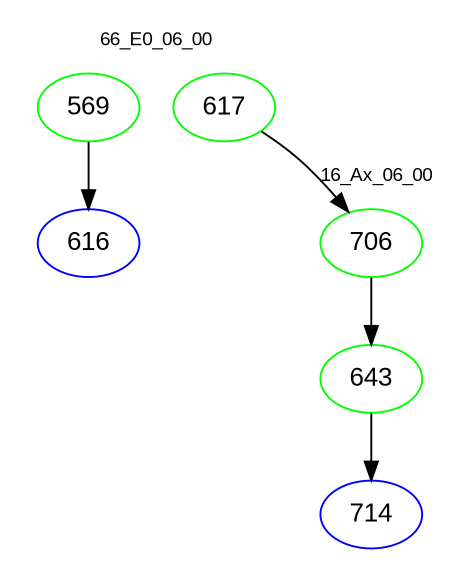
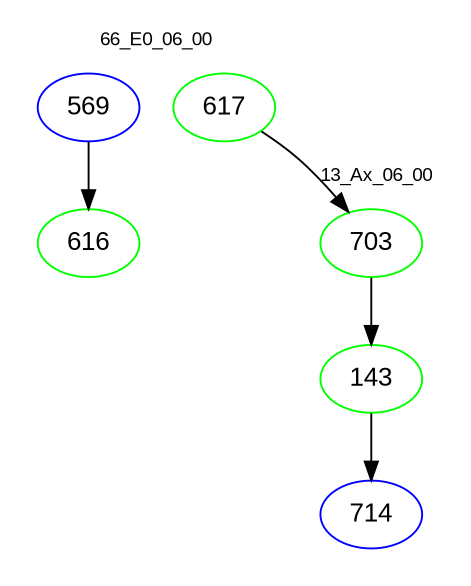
node "569": color green -> blue
cluster "16_Ax_06_00": label "16_Ax_06_00" -> "13_Ax_06_00"
node "616": color blue -> green
node "706": label "706" -> "703"
node "643": label "643" -> "143"
